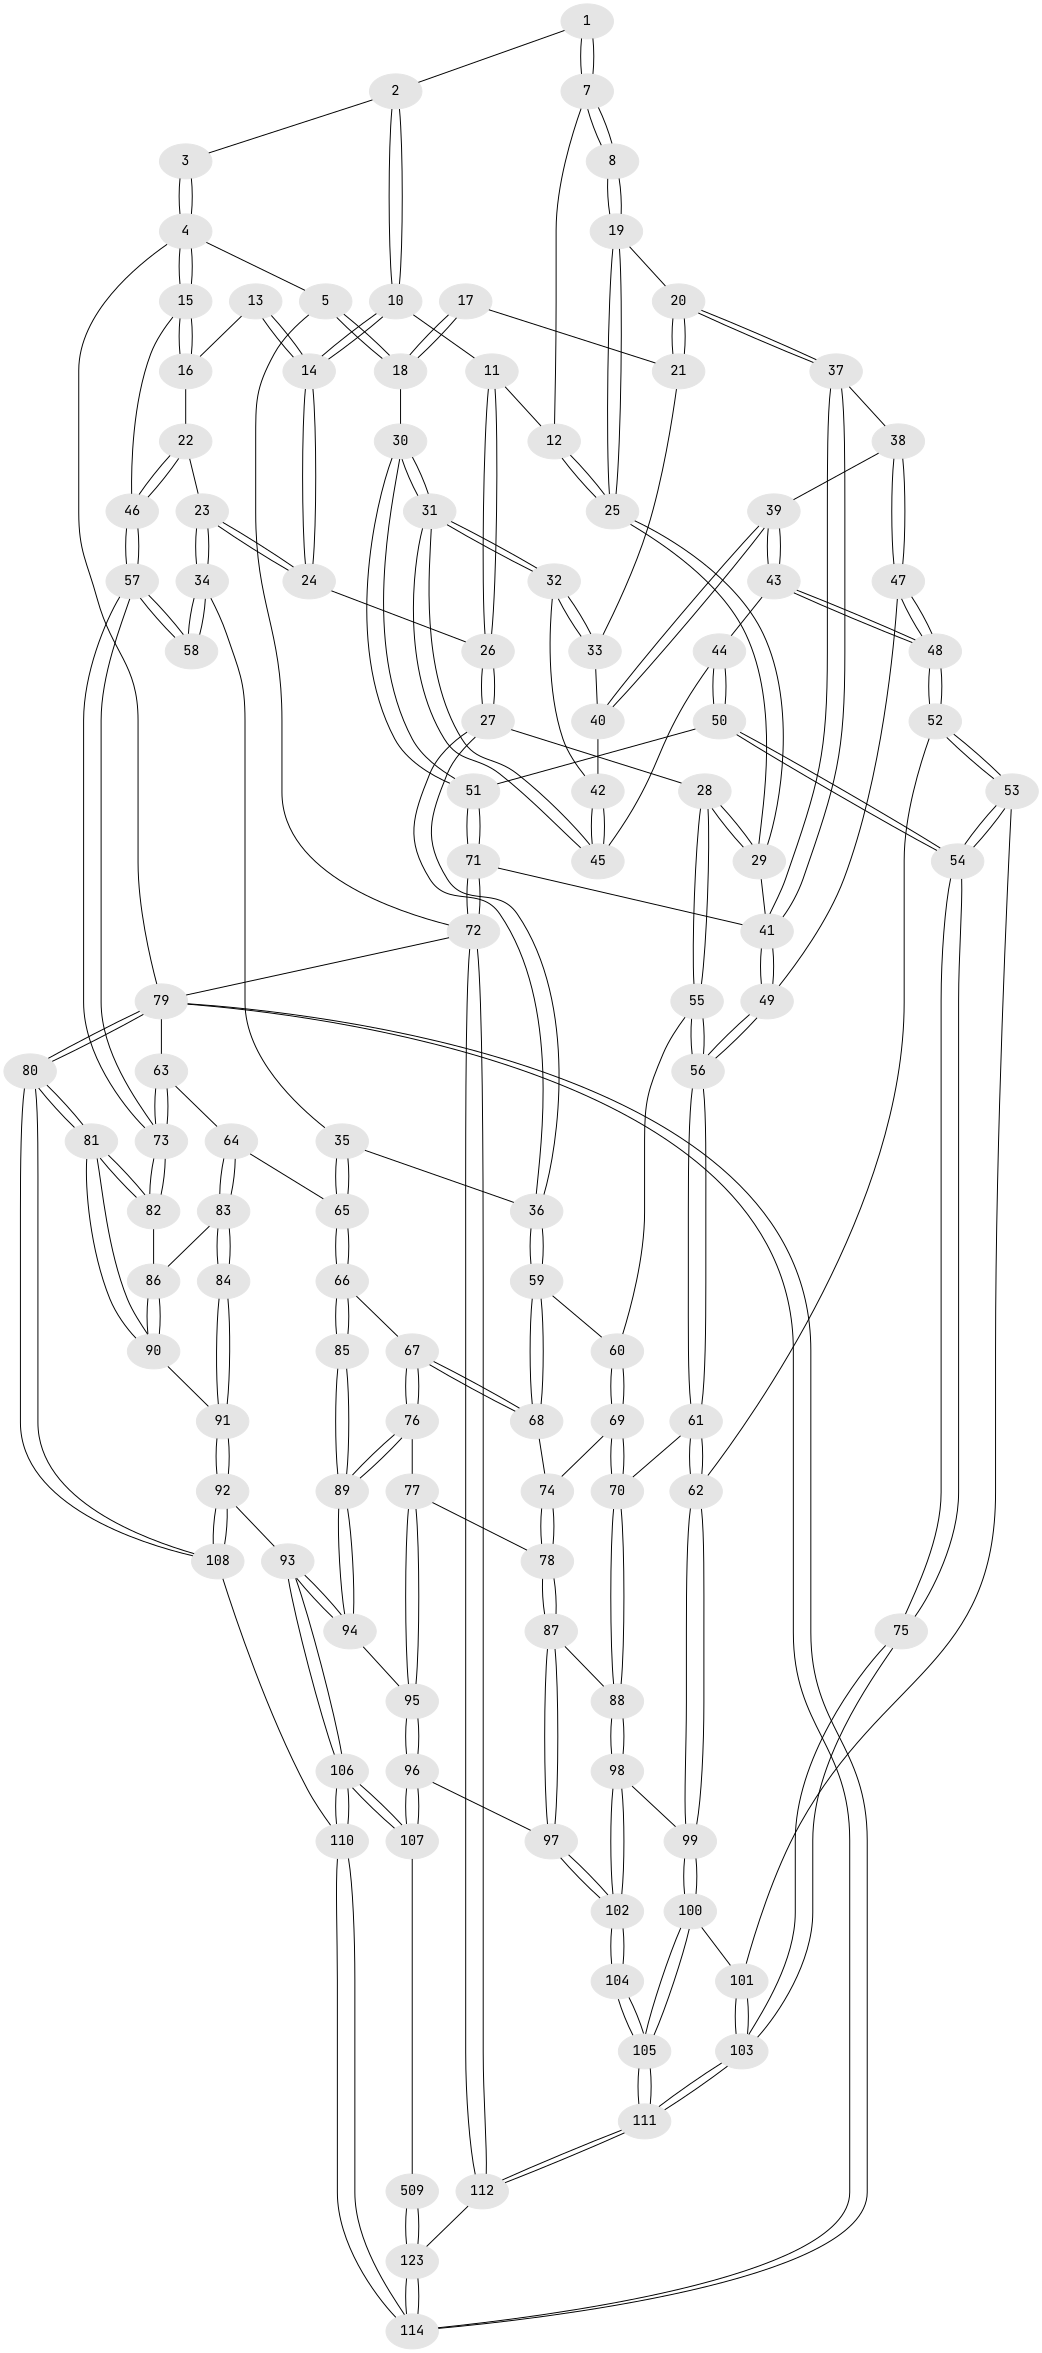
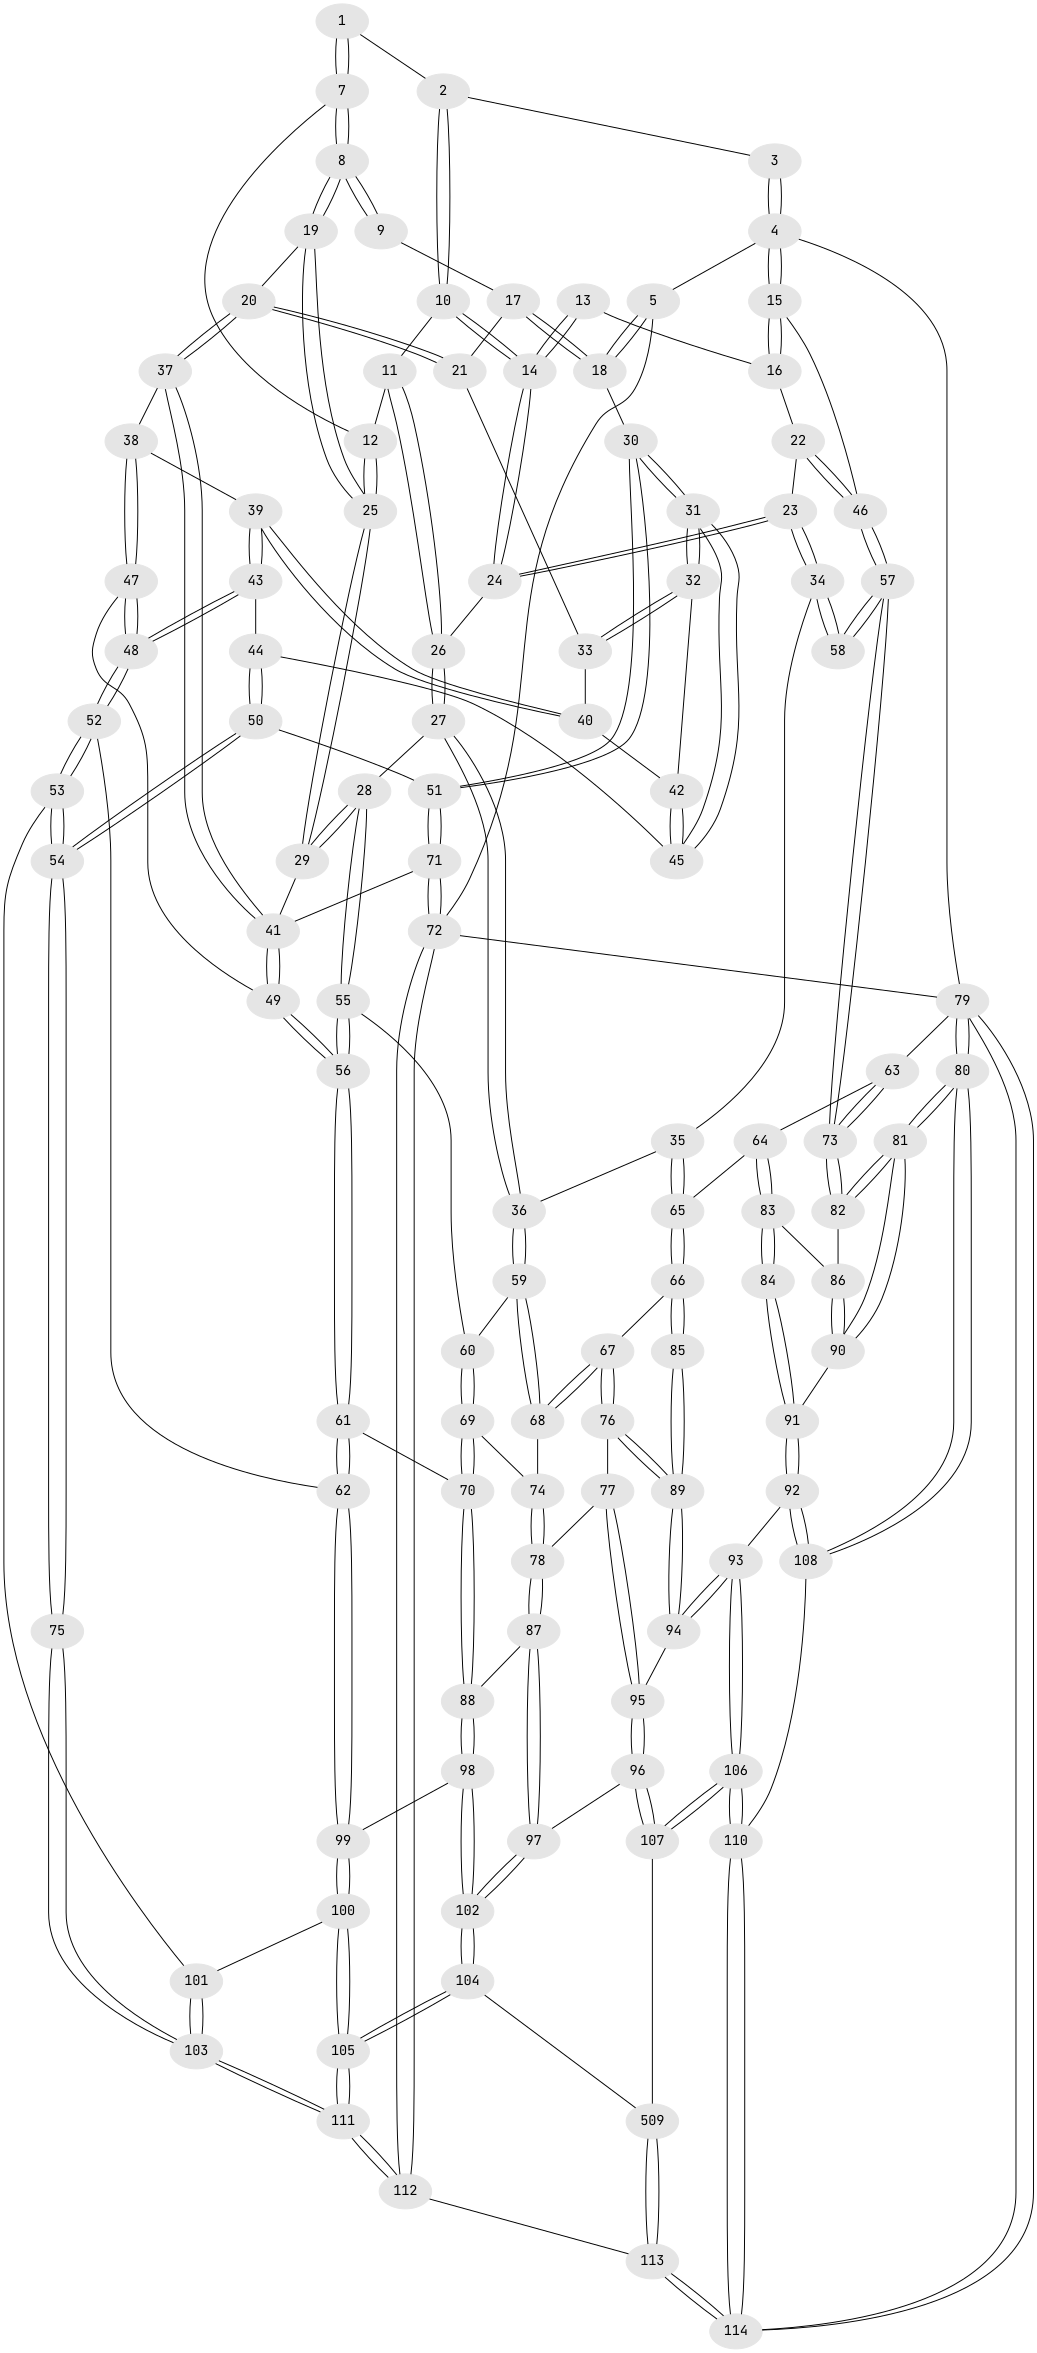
node "9": added
edge "104" -- "509": added
node "123": label "123" -> "113"
